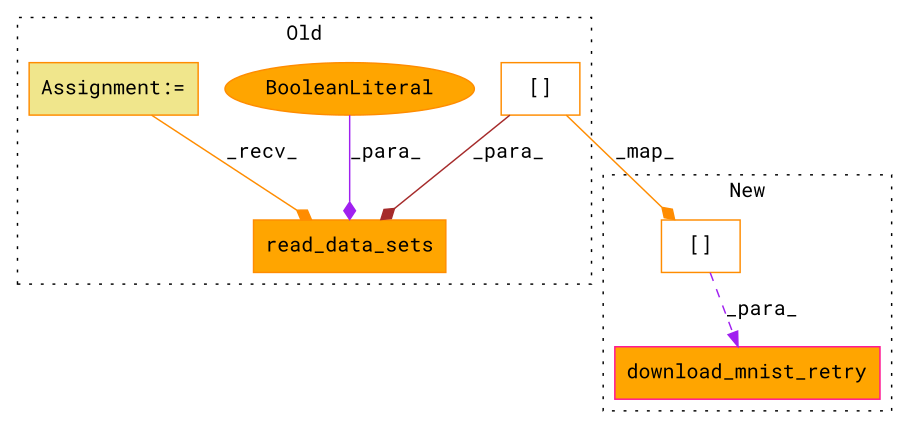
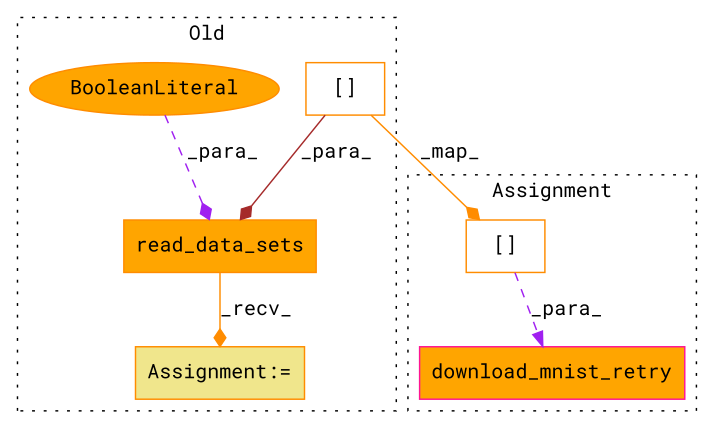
edge "BooleanLiteral" -> "read_data_sets": style solid -> dashed
edge "Assignment:=" -> "read_data_sets": reversed
cluster "New": label "New" -> "Assignment"
